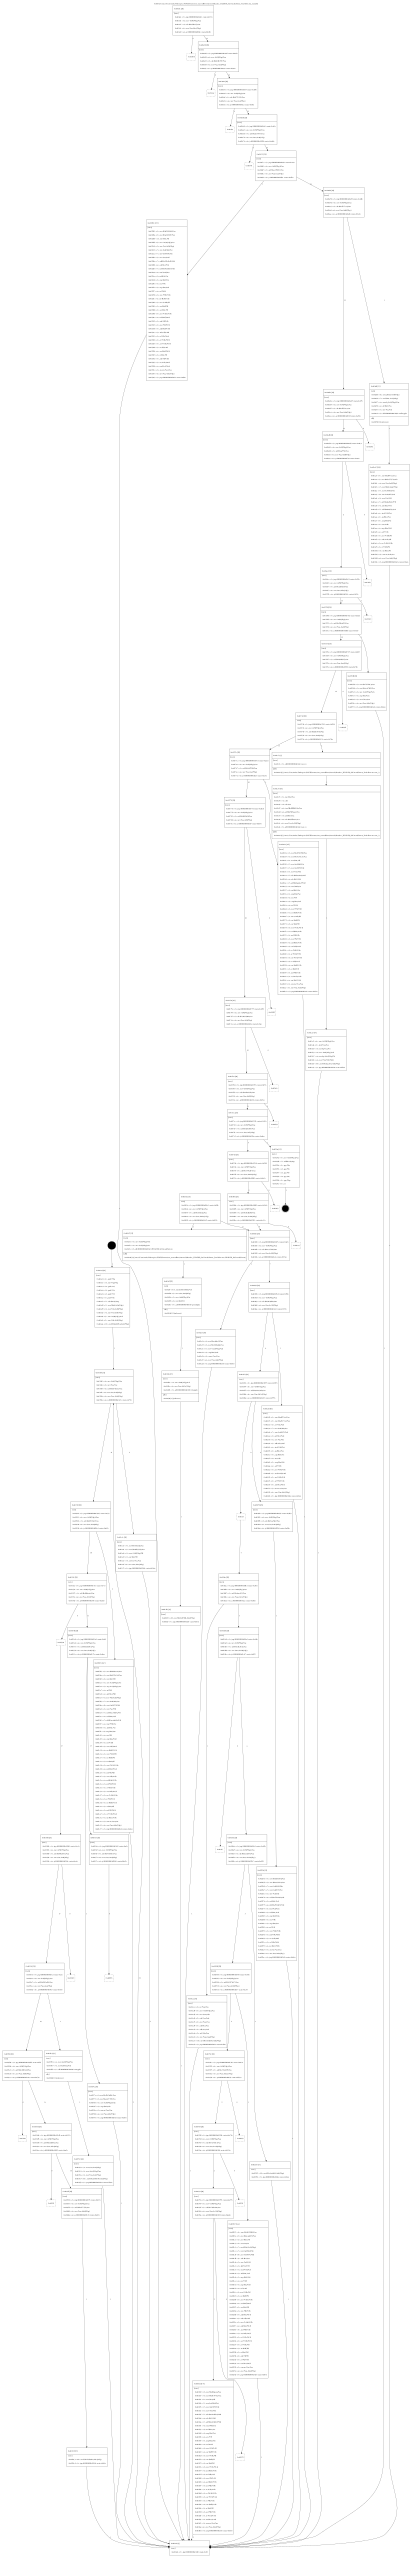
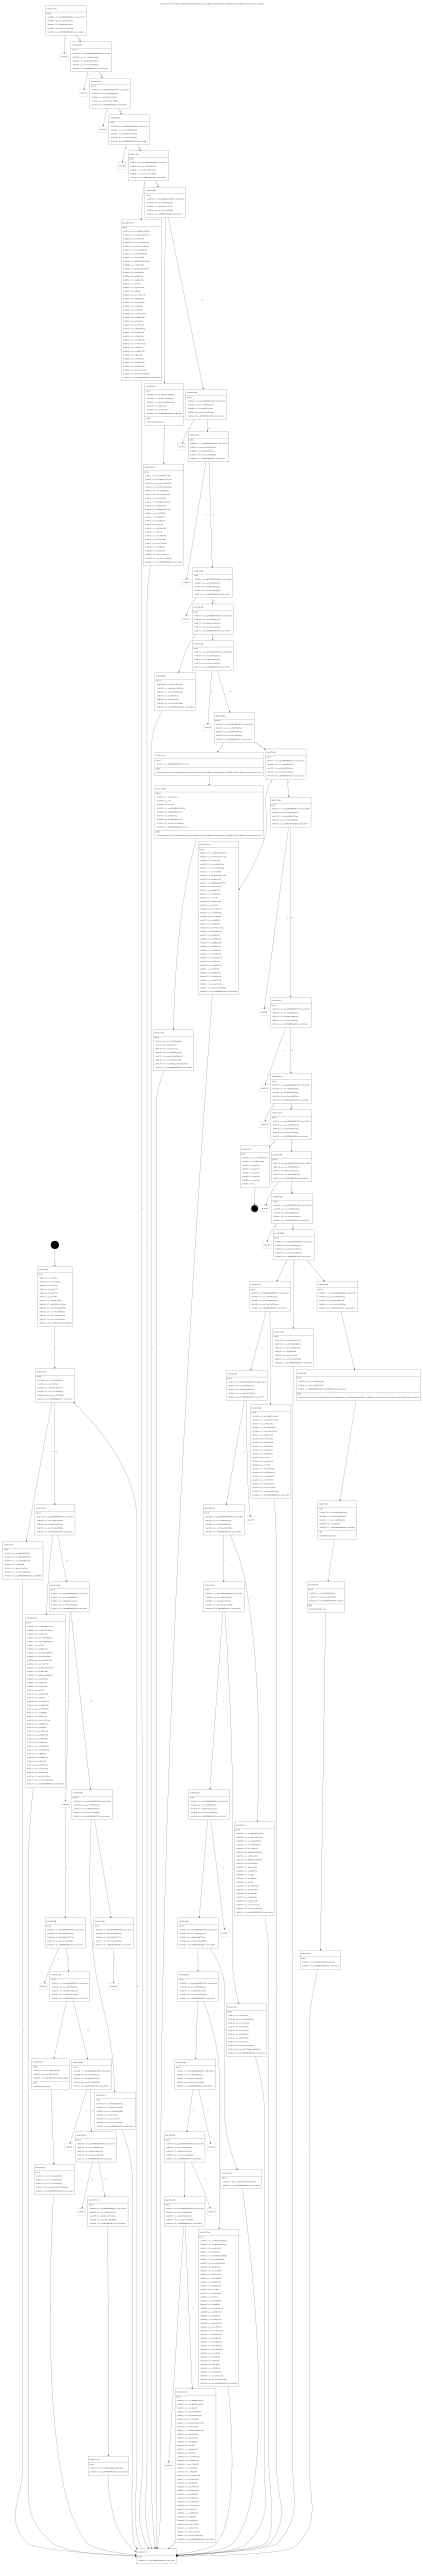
edge "0x40183c [28]" -> "0x401820 [28]": reversed
edge "0x401e55" -> "0x4018ac [28]": now "0x401890 [28]" -> "0x4018ac [28]"
